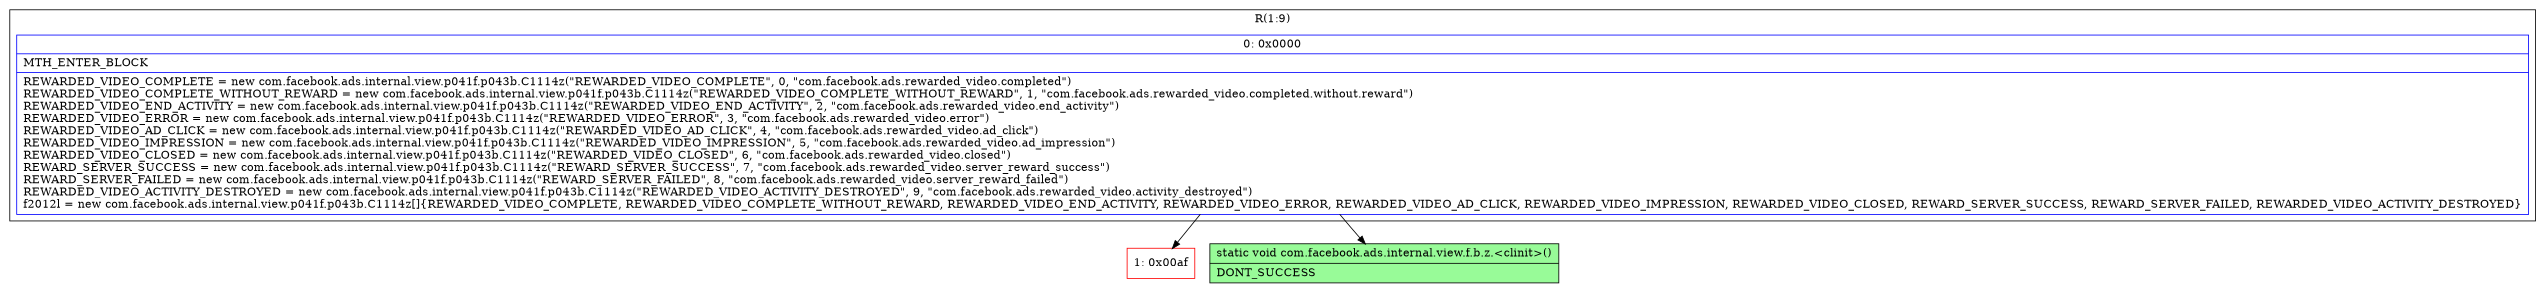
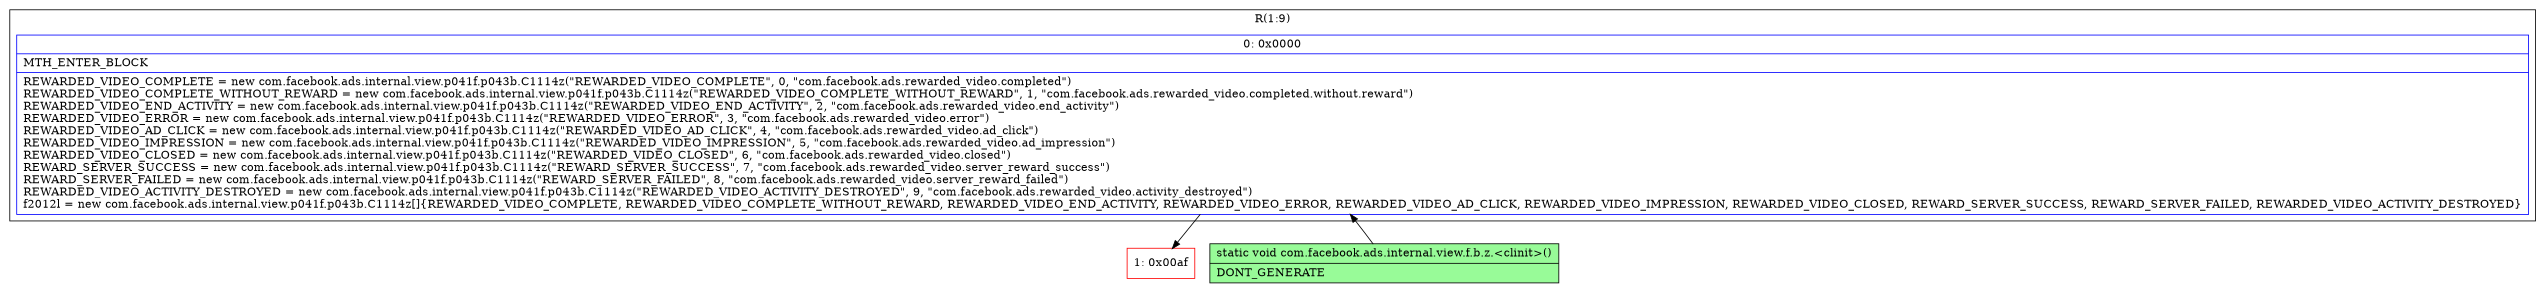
edge "0: 0x0000" -> "static void com.facebook.ads.internal.view.f.b.z.<clinit>()": reversed
node "static void com.facebook.ads.internal.view.f.b.z.<clinit>()": text "DONT_SUCCESS" -> "DONT_GENERATE"
